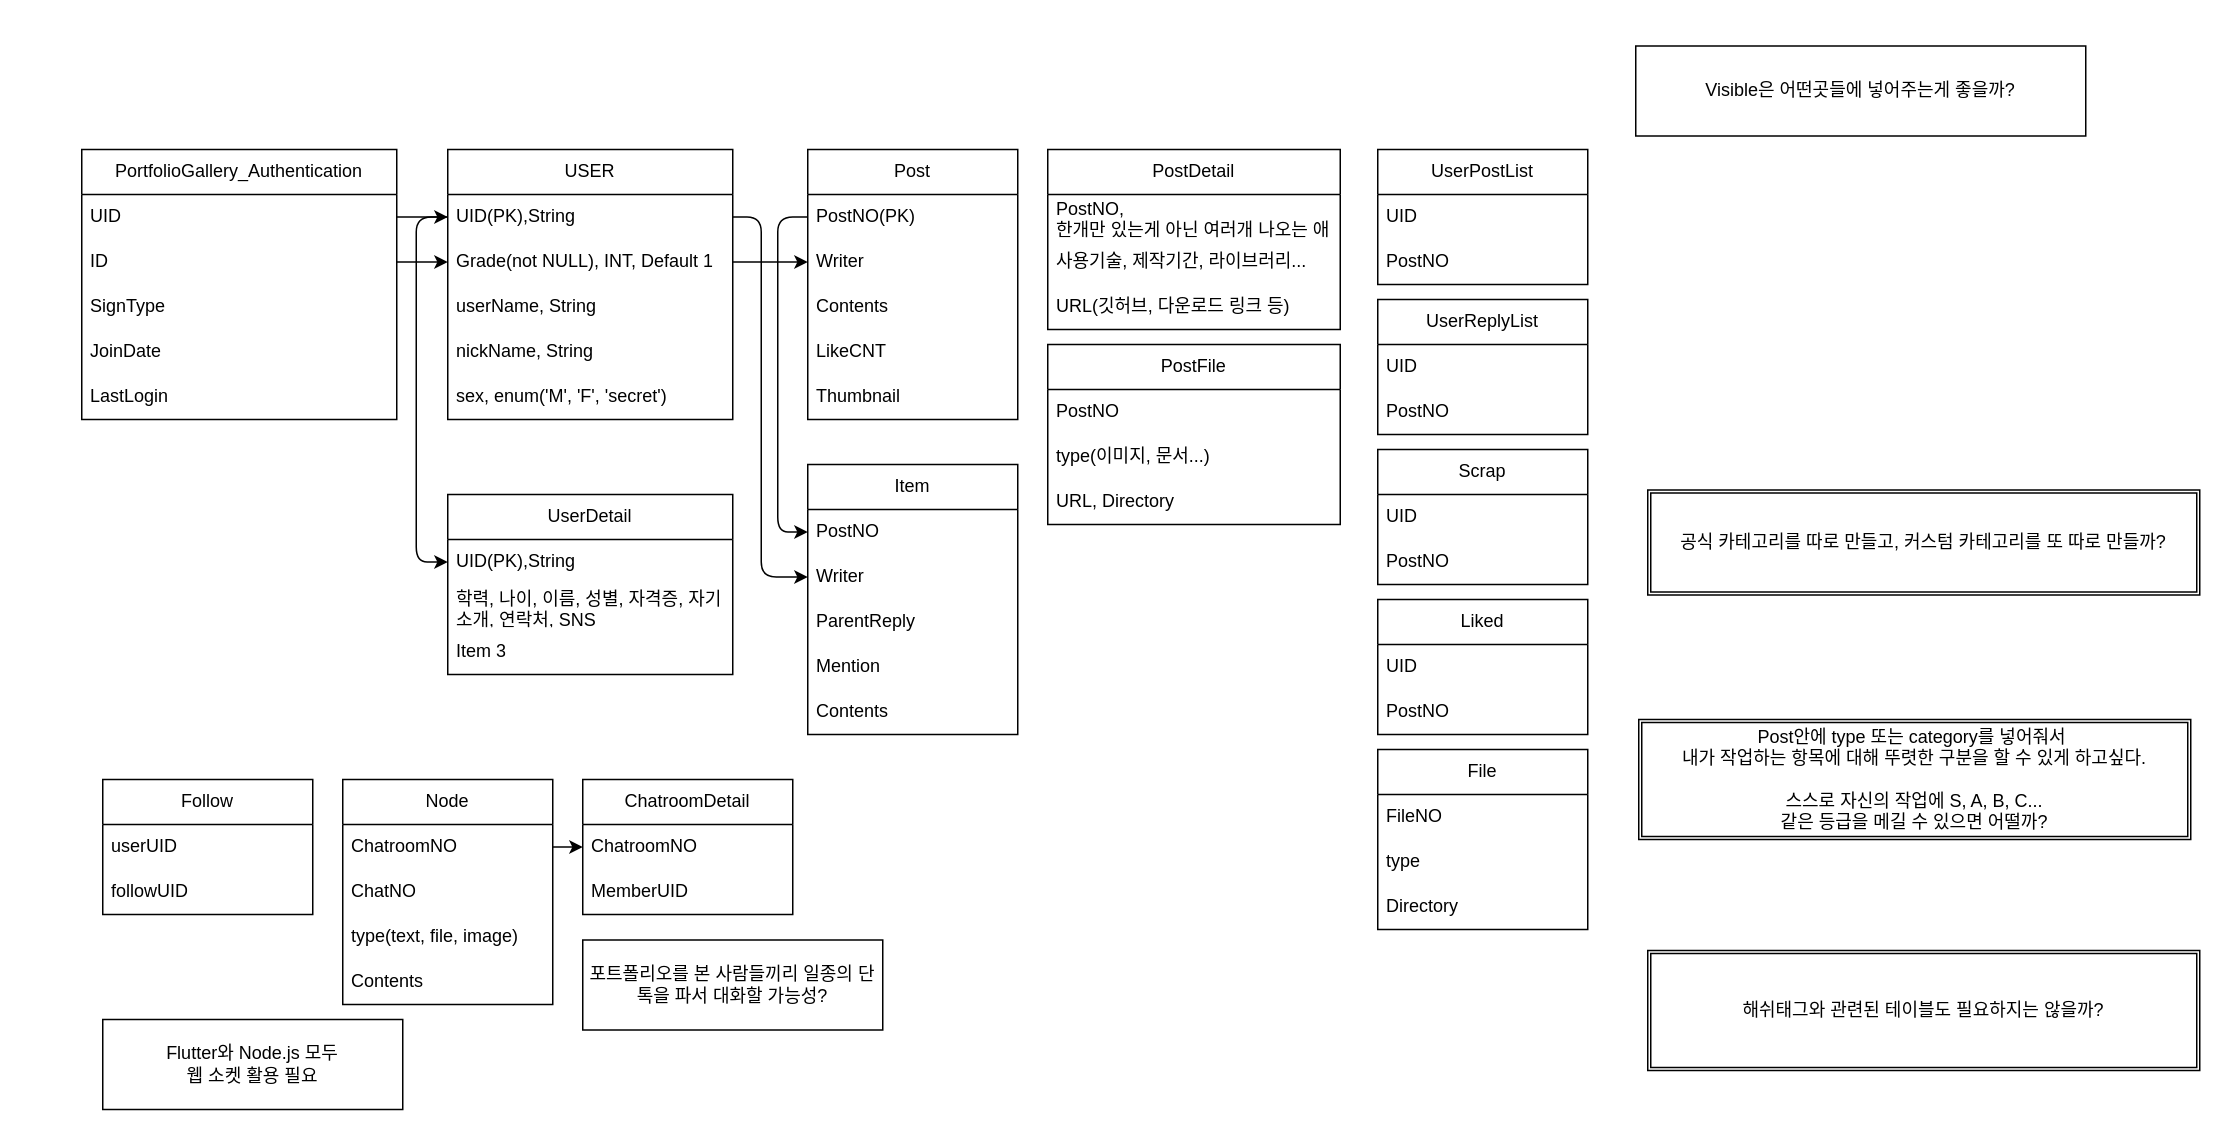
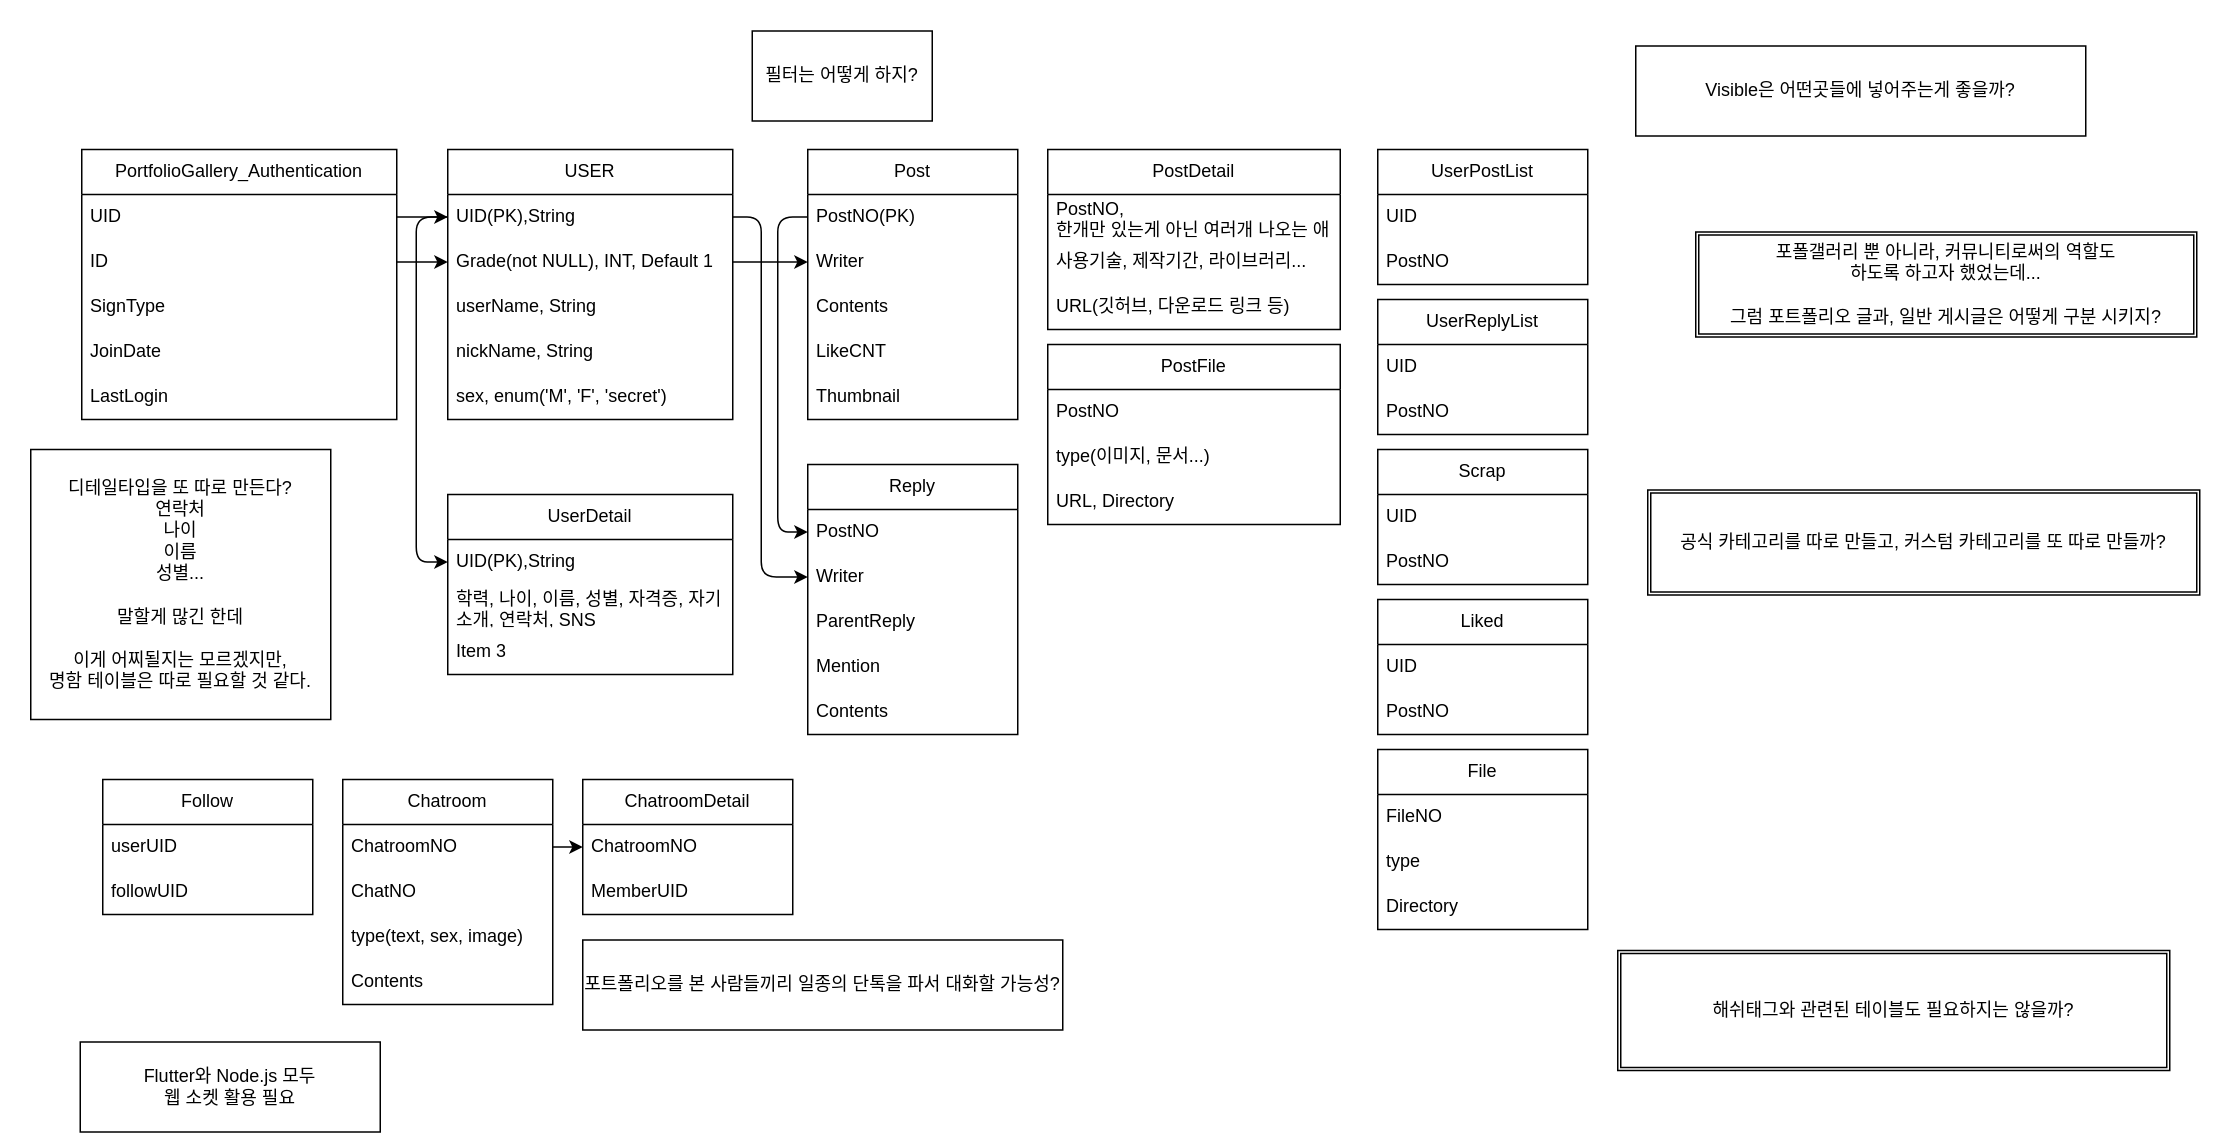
node "필터는 어떻게 하지?": added
node "포폴갤러리 뿐 아니라, 커뮤니티로써의 역할도 하도록 하고자 했었는데... 그럼 포트폴리오 글과, 일반 게시글은 어떻게 구분 시키지?": added
node "Item": label "Item" -> "Reply"
node "디테일타입을 또 따로 만든다? 연락처 나이 이름 성별... 말할게 많긴 한데 이게 어찌될지는 모르겠지만, 명함 테이블은 따로 필요할 것 같다.": added
node "Post안에 type 또는 category를 넣어줘서 내가 작업하는 항목에 대해 뚜렷한 구분을 할 수 있게 하고싶다. 스스로 자신의 작업에 S, A, B, C... 같은 등급을 메길 수 있으면 어떨까?": removed
node "Node": label "Node" -> "Chatroom"
node "type(text, file, image)": label "type(text, file, image)" -> "type(text, sex, image)"
node "포트폴리오를 본 사람들끼리 일종의 단톡을 파서 대화할 가능성?": size 300x90 -> 480x90
node "해쉬태그와 관련된 테이블도 필요하지는 않을까?": moved (1924, 1010) -> (1894, 1010)
node "Flutter와 Node.js 모두 웹 소켓 활용 필요": moved (253, 1064) -> (230, 1087)
